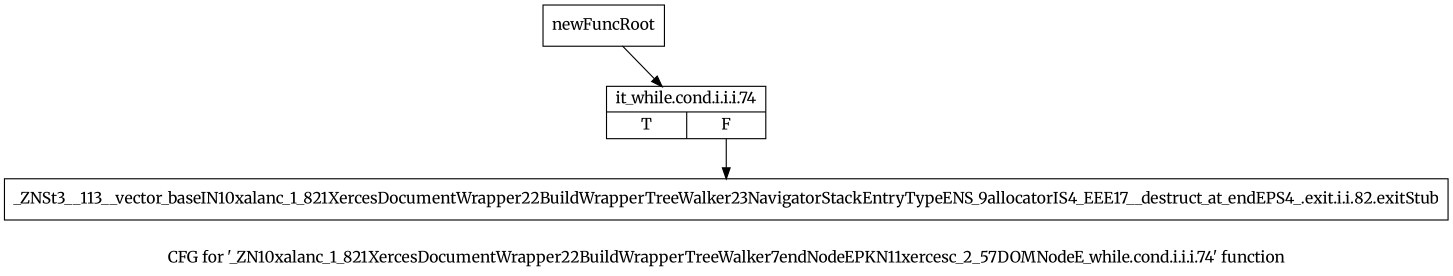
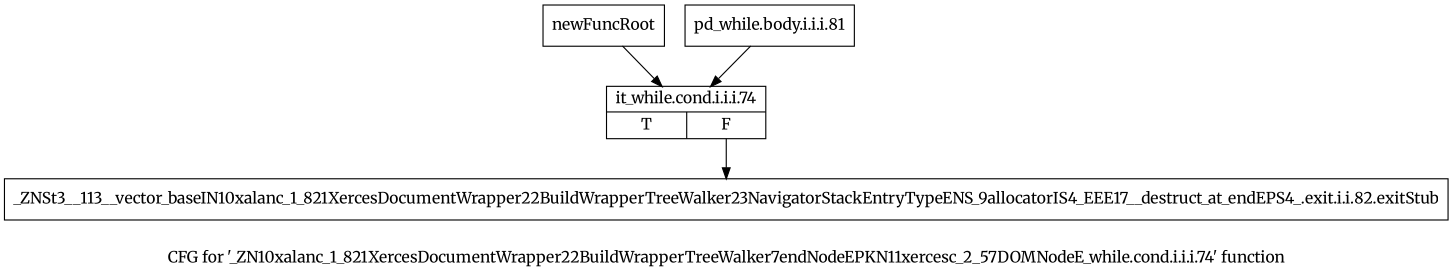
node "pd_while.body.i.i.i.81": added
